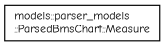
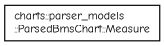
node "models::parser_models ::ParsedBmsChart::Measure": label "models::parser_models ::ParsedBmsChart::Measure" -> "charts::parser_models ::ParsedBmsChart::Measure"
